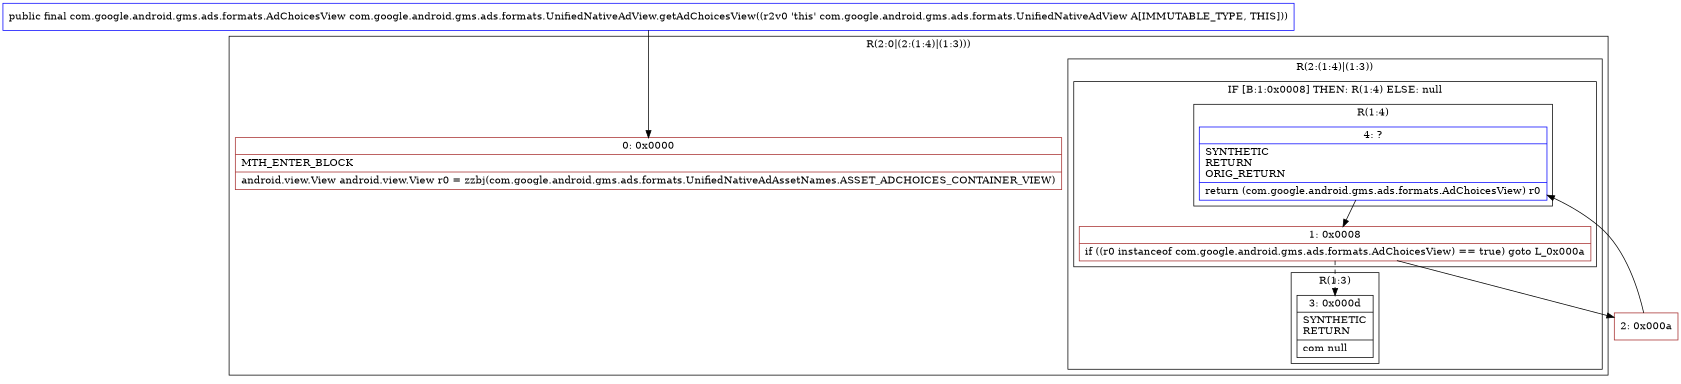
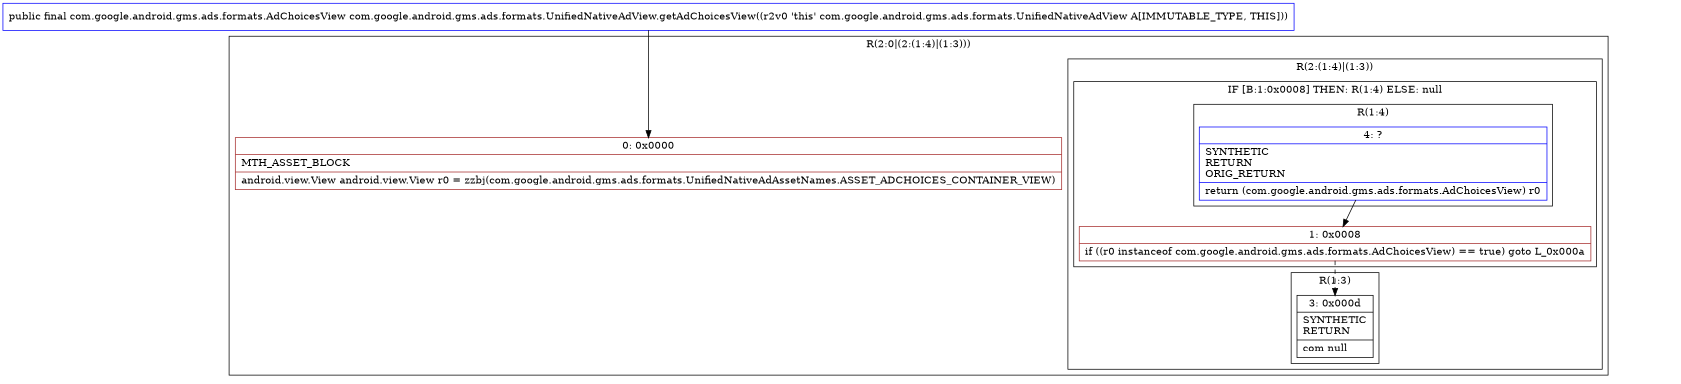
node "0: 0x0000": text "MTH_ENTER_BLOCK" -> "MTH_ASSET_BLOCK"
node "2: 0x000a": removed
